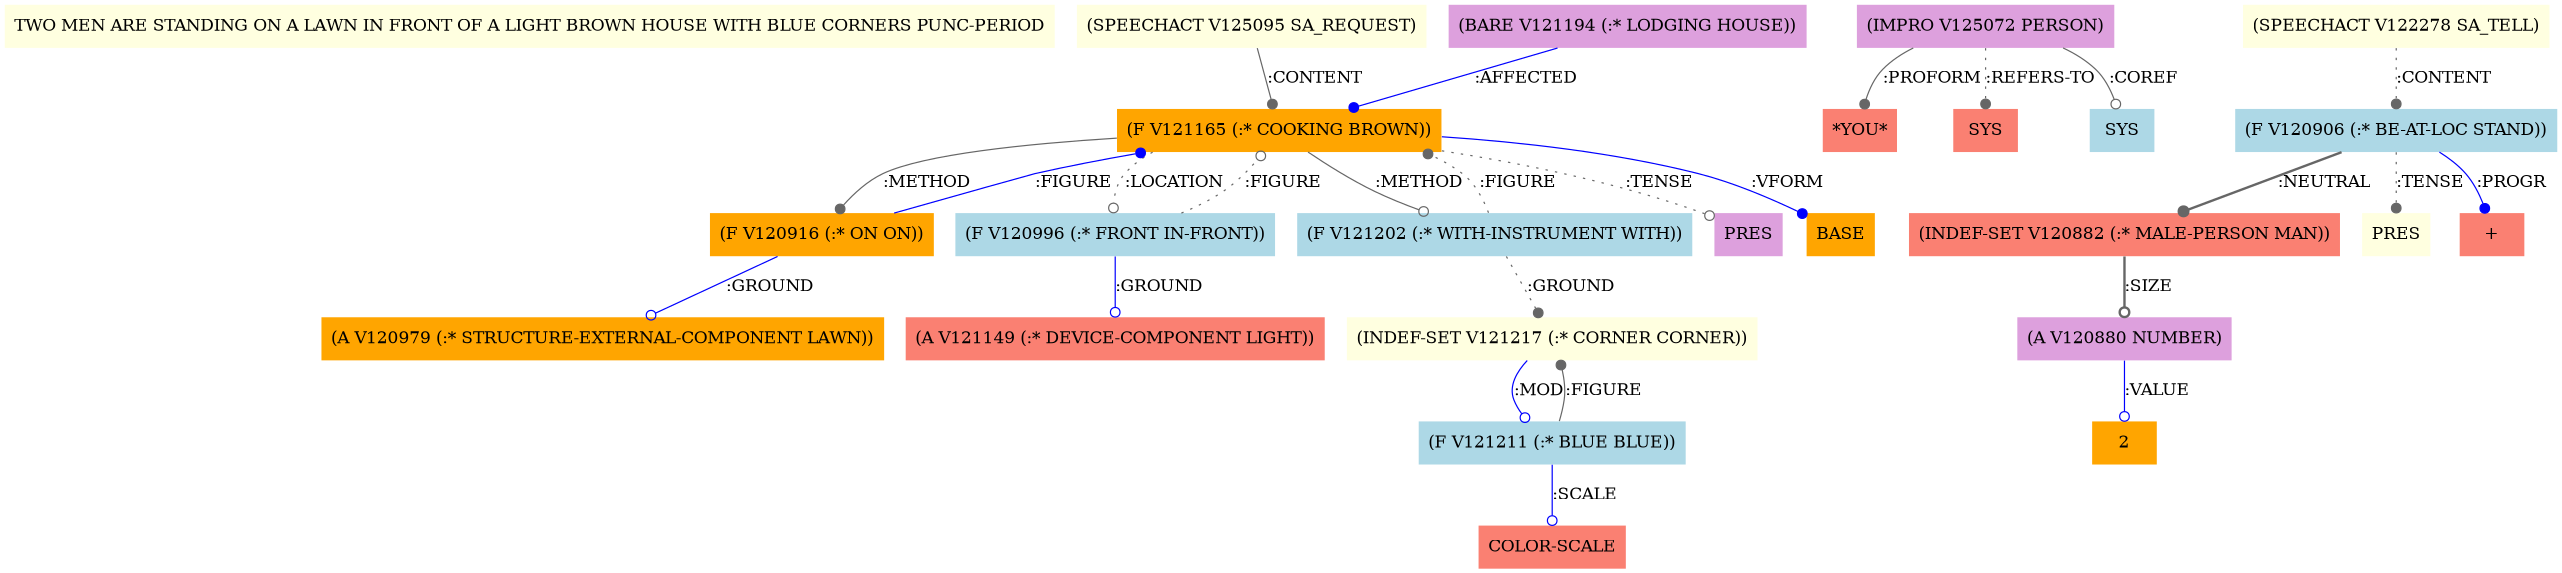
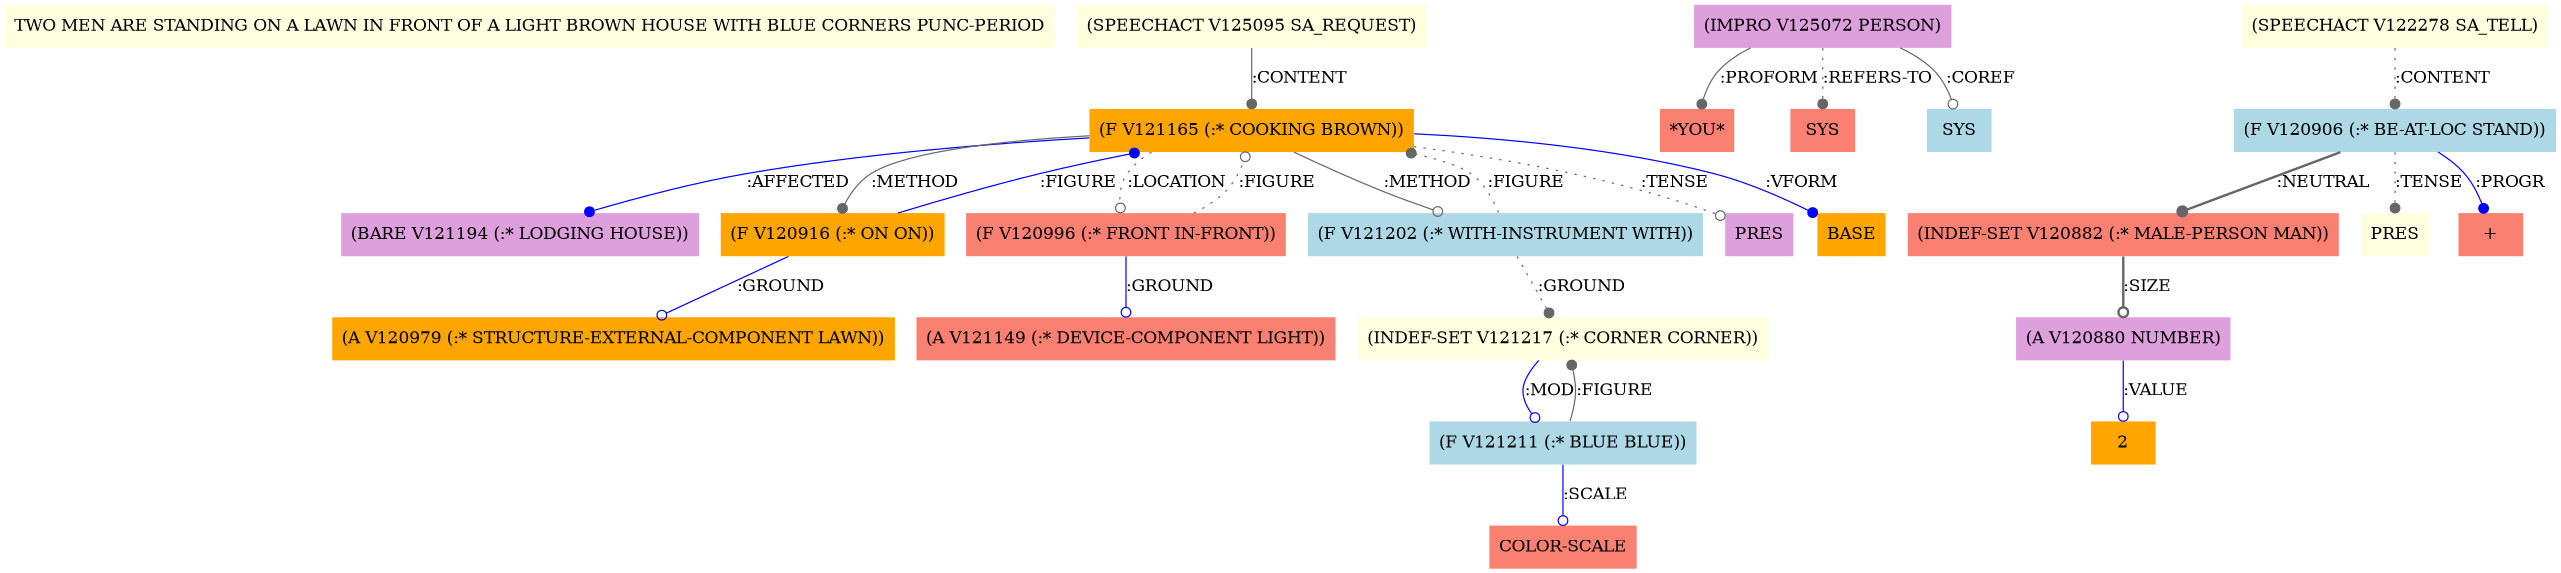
edge "(BARE V121194 (:* LODGING HOUSE))" -> "(F V121165 (:* COOKING BROWN))": reversed
node "(F V120996 (:* FRONT IN-FRONT))": fillcolor lightblue -> salmon
